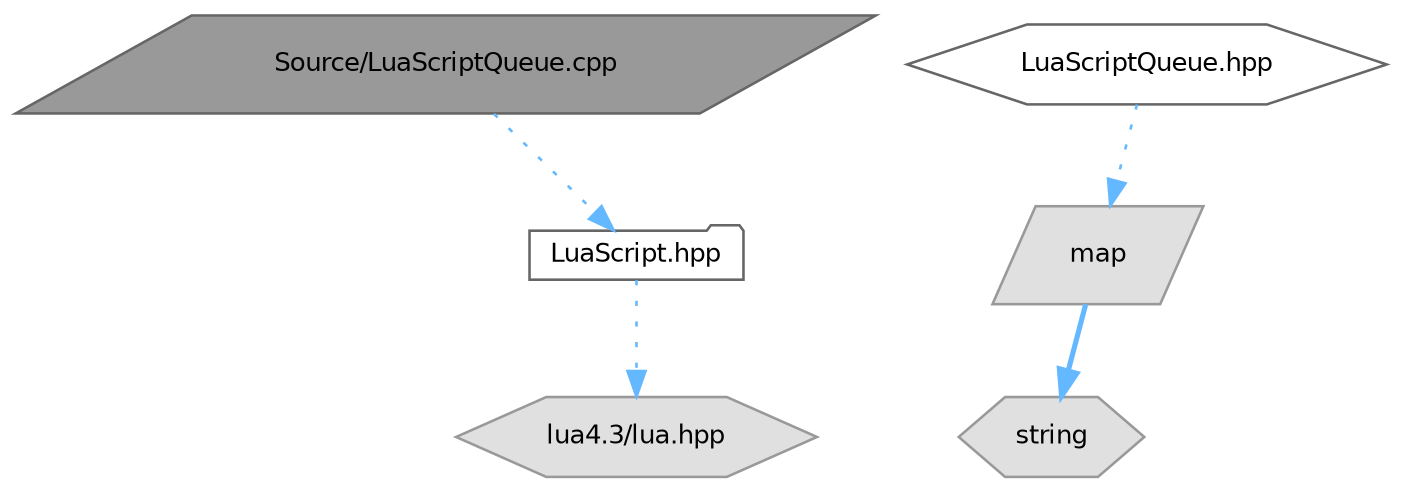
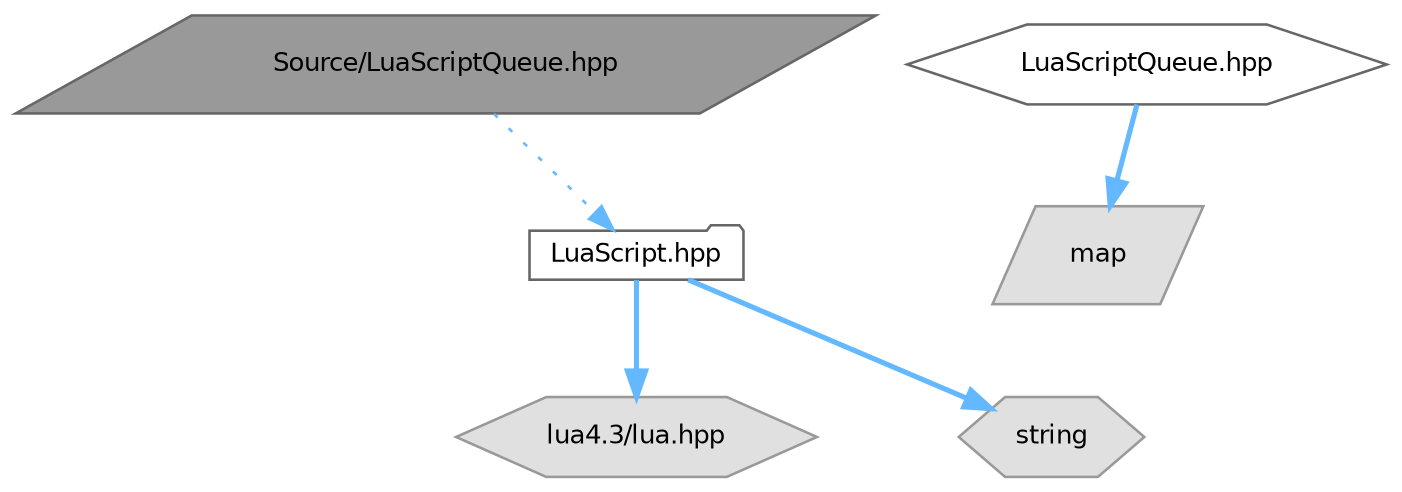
node "Source/LuaScriptQueue.cpp": label "Source/LuaScriptQueue.cpp" -> "Source/LuaScriptQueue.hpp"
edge "LuaScriptQueue.hpp" -> "map": style dotted -> bold
edge "LuaScript.hpp" -> "lua4.3/lua.hpp": style dotted -> bold
edge "map" -> "string": now "LuaScript.hpp" -> "string"
